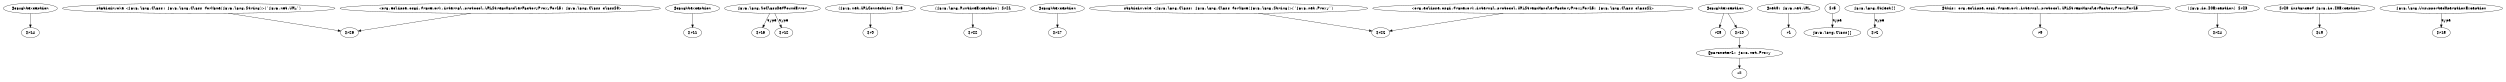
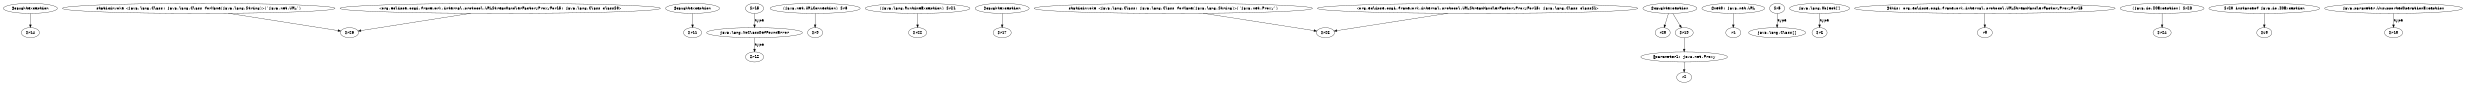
node "java.lang.UnsupportedOperationException": label "java.lang.UnsupportedOperationException" -> "java.parameter.UnsupportedOperationException"
edge "java.lang.NoClassDefFoundError" -> "$r15": reversed
